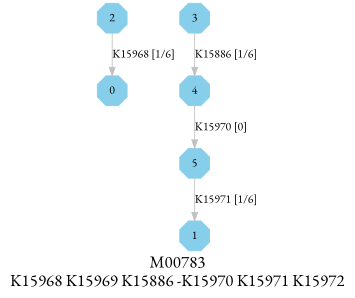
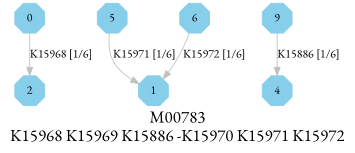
node "3": label "3" -> "9"
node "6": added
edge "2" -> "0": reversed
edge "4" -> "5": removed, label "K15970 [0]"
